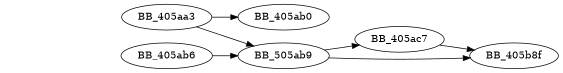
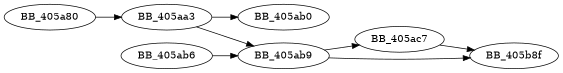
node "BB_405a80": added
node "BB_505ab9": label "BB_505ab9" -> "BB_405ab9"
